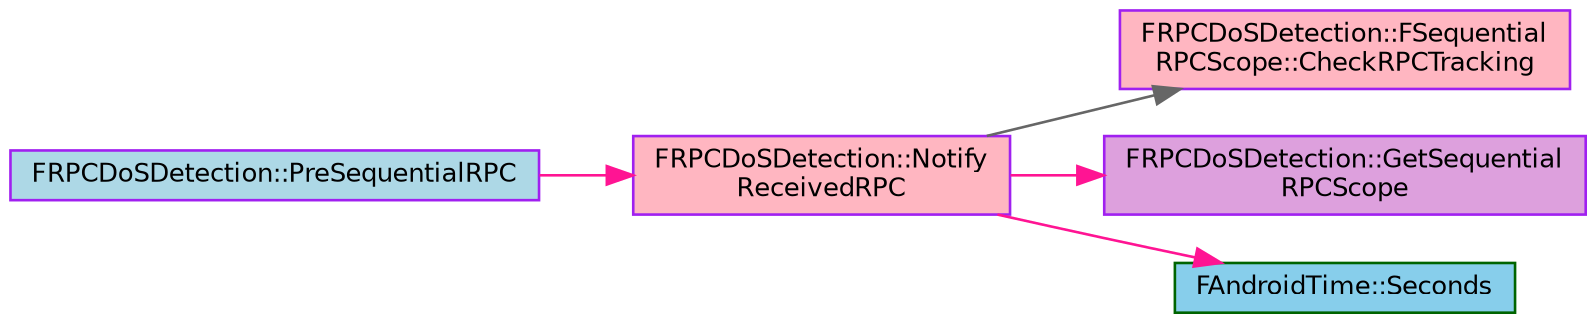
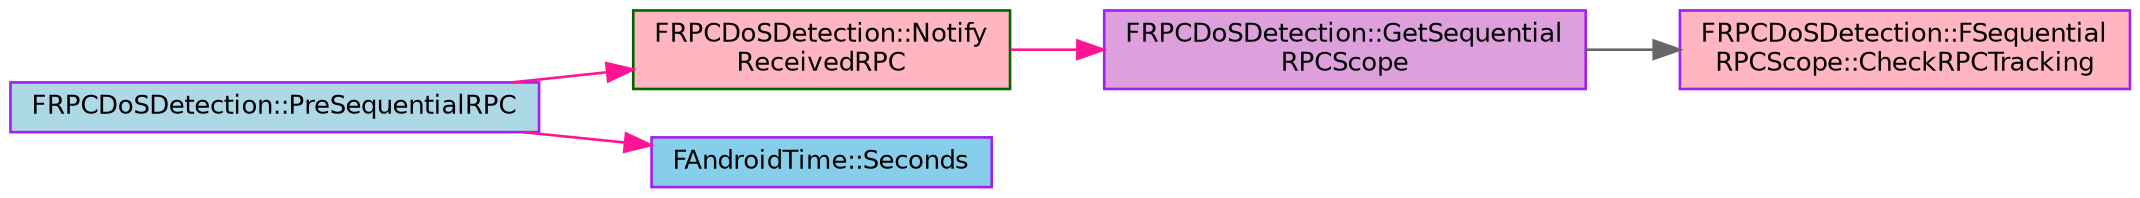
edge "FRPCDoSDetection::Notify ReceivedRPC" -> "FRPCDoSDetection::FSequential RPCScope::CheckRPCTracking": now "FRPCDoSDetection::GetSequential RPCScope" -> "FRPCDoSDetection::FSequential RPCScope::CheckRPCTracking"
node "FRPCDoSDetection::Notify ReceivedRPC": color purple -> darkgreen
edge "FRPCDoSDetection::Notify ReceivedRPC" -> "FAndroidTime::Seconds": now "FRPCDoSDetection::PreSequentialRPC" -> "FAndroidTime::Seconds"
node "FAndroidTime::Seconds": color darkgreen -> purple
